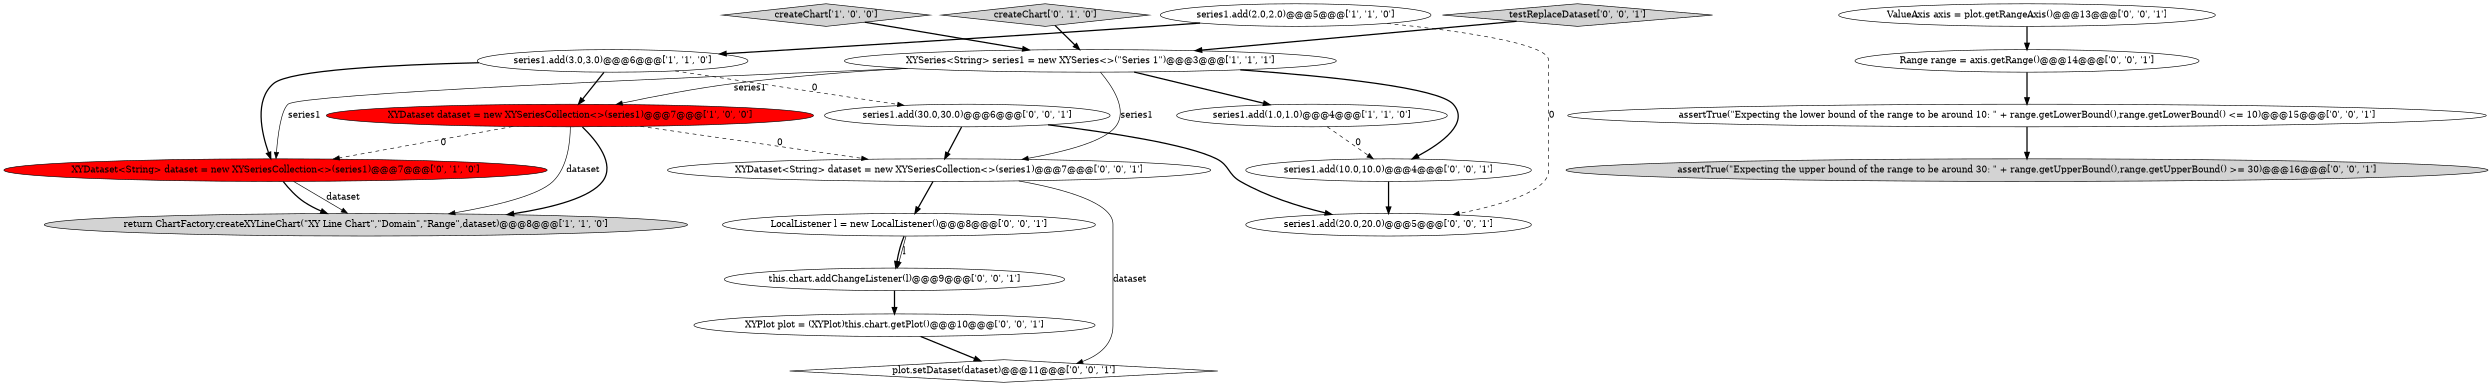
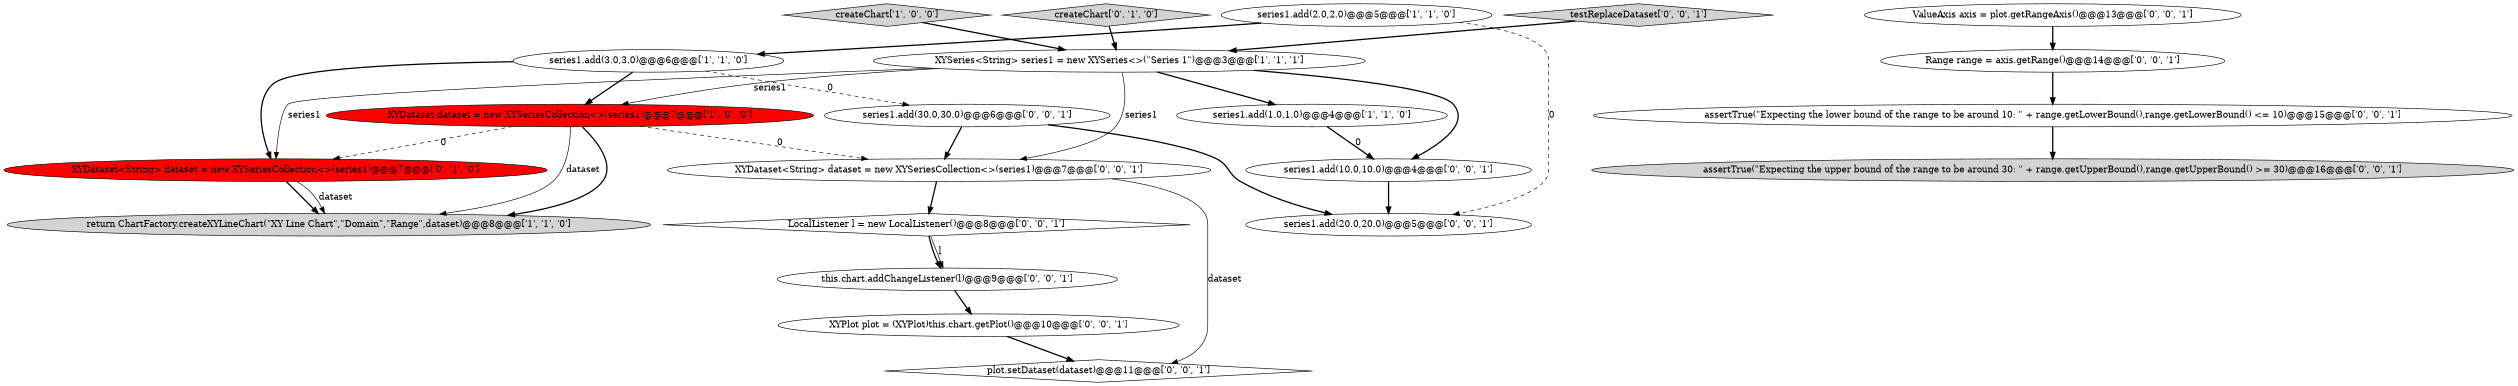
edge "series1.add(1.0,1.0)@@@4@@@['1', '1', '0']" -> "series1.add(10.0,10.0)@@@4@@@['0', '0', '1']": style dashed -> bold
node "LocalListener l = new LocalListener()@@@8@@@['0', '0', '1']": shape ellipse -> diamond
